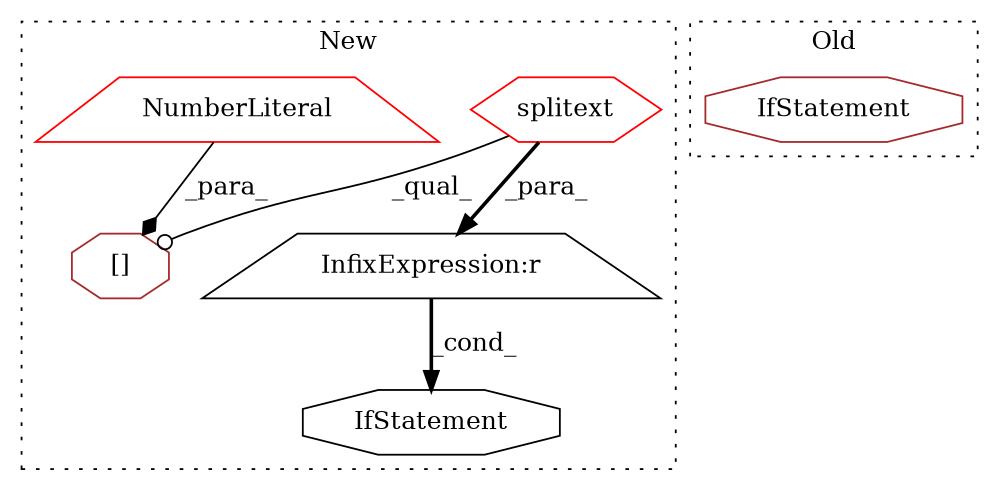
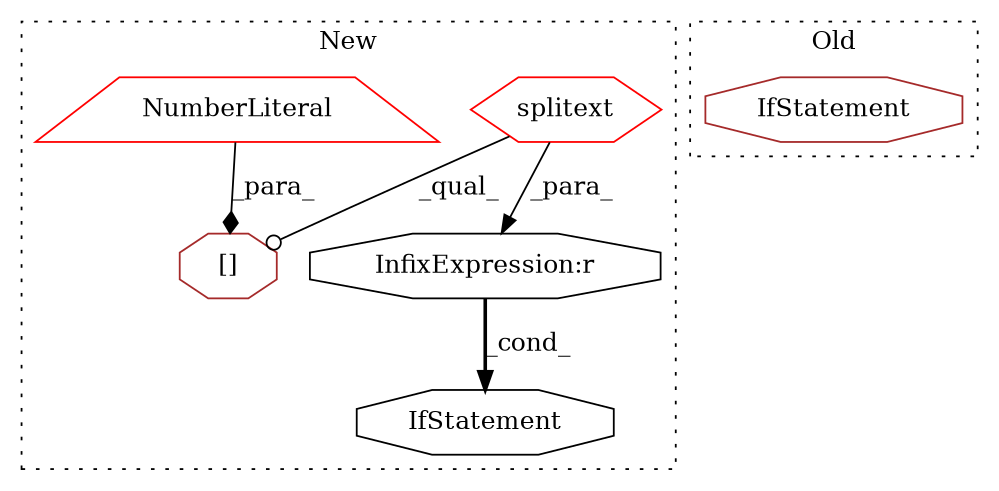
edge "splitext" -> "InfixExpression:r": style bold -> solid
node "InfixExpression:r": shape trapezium -> octagon
